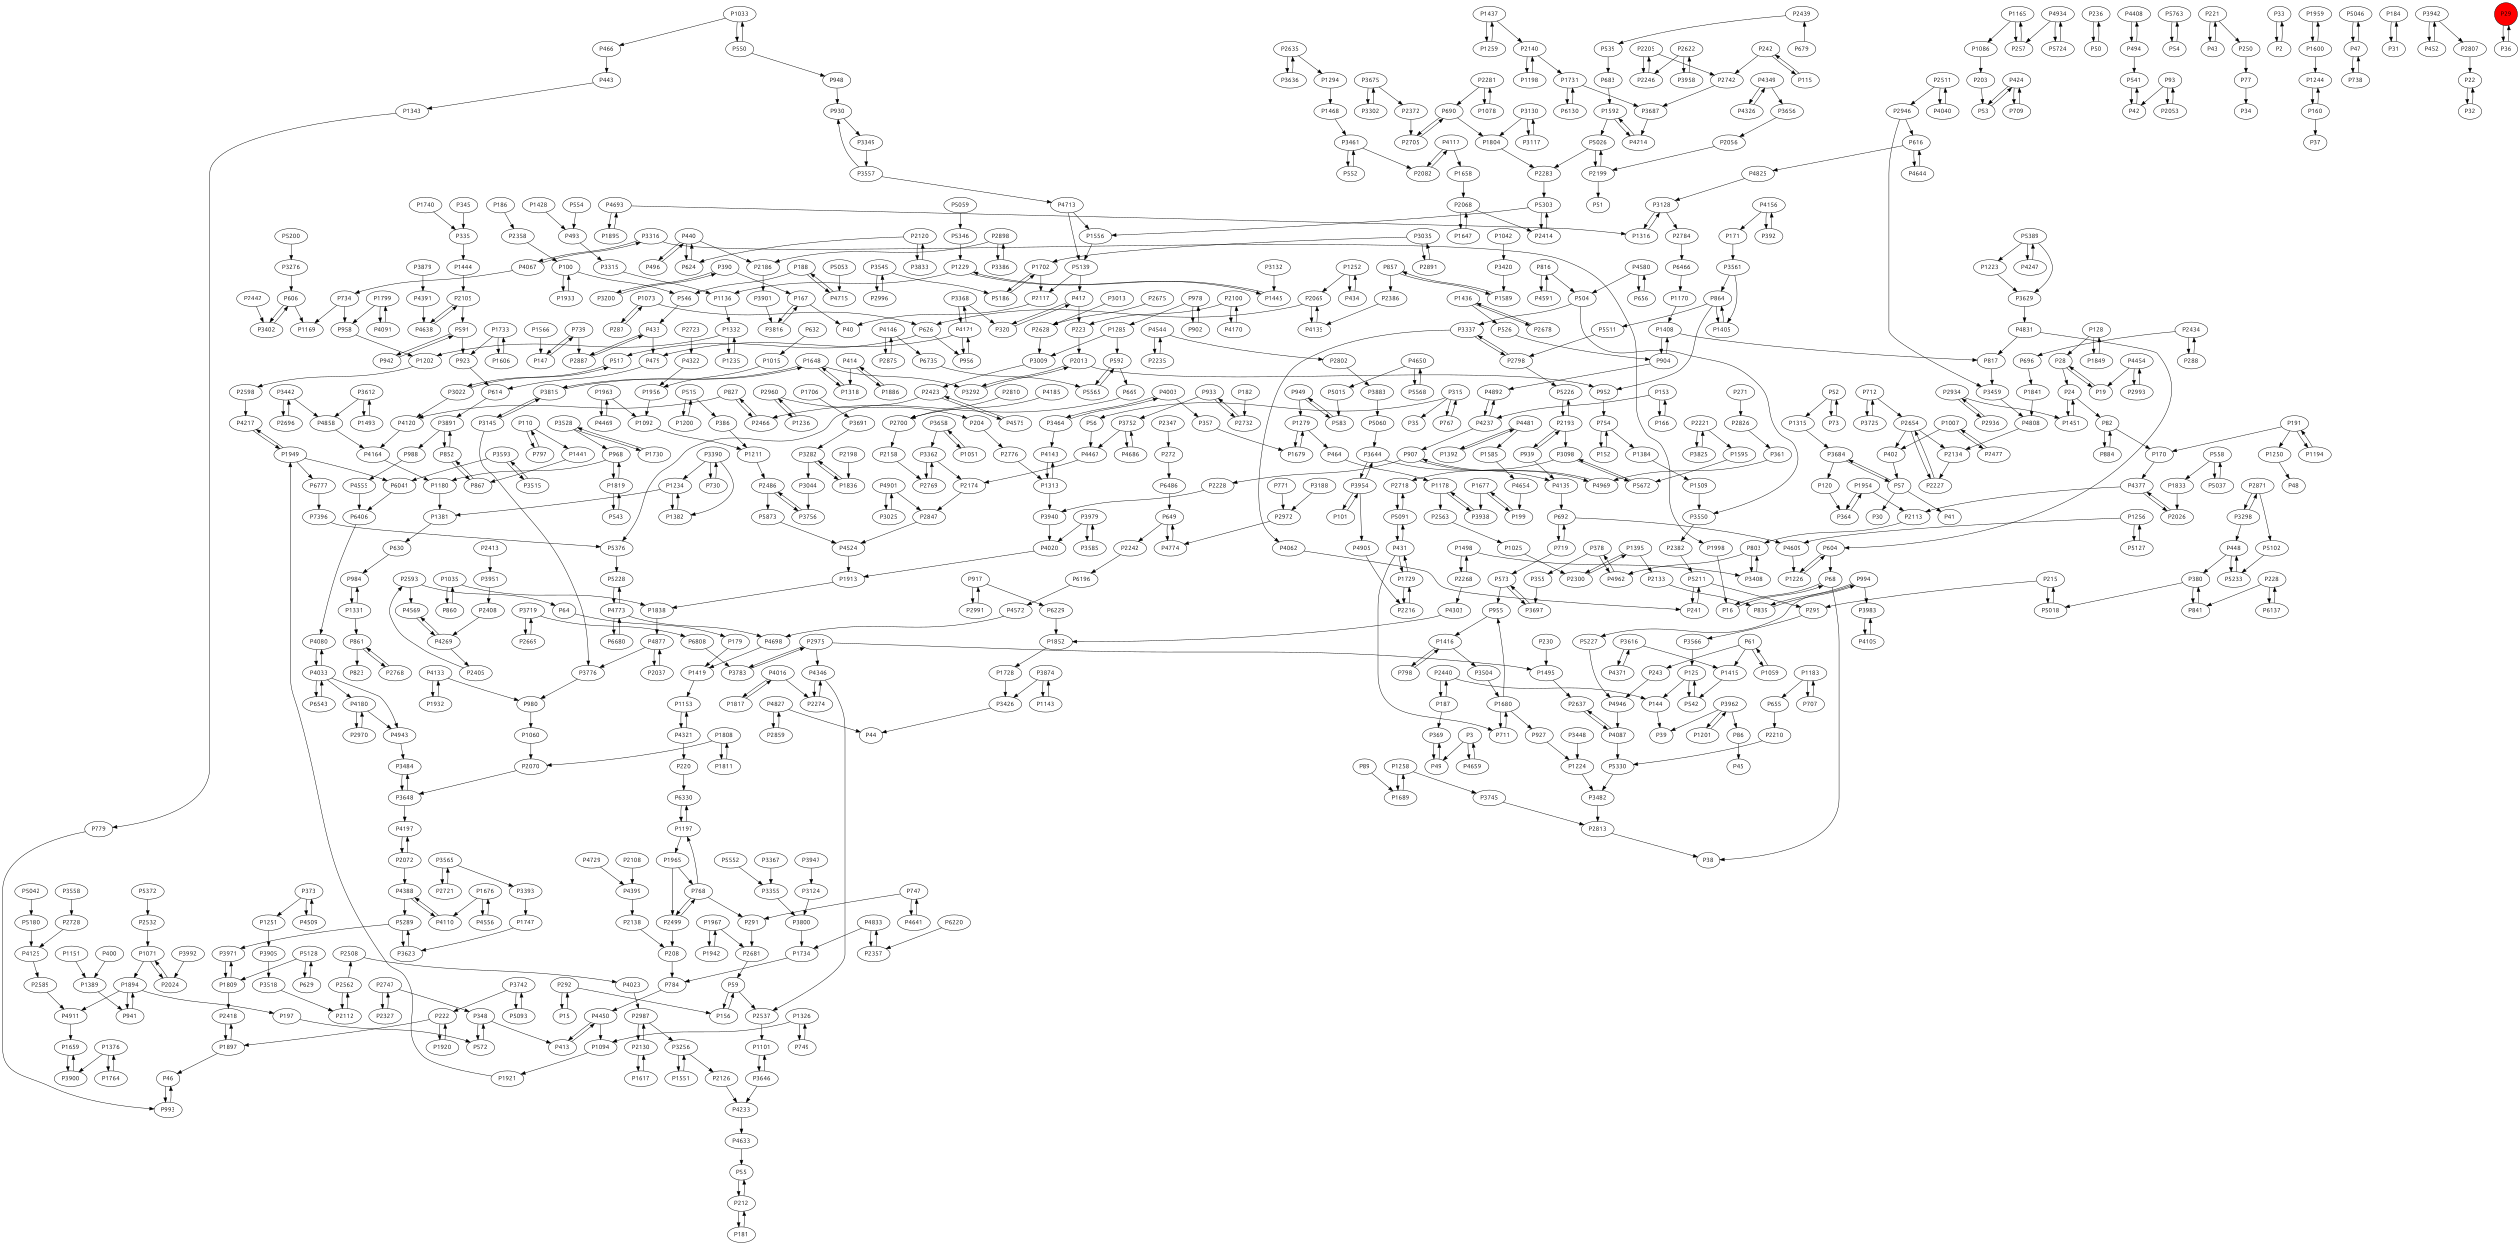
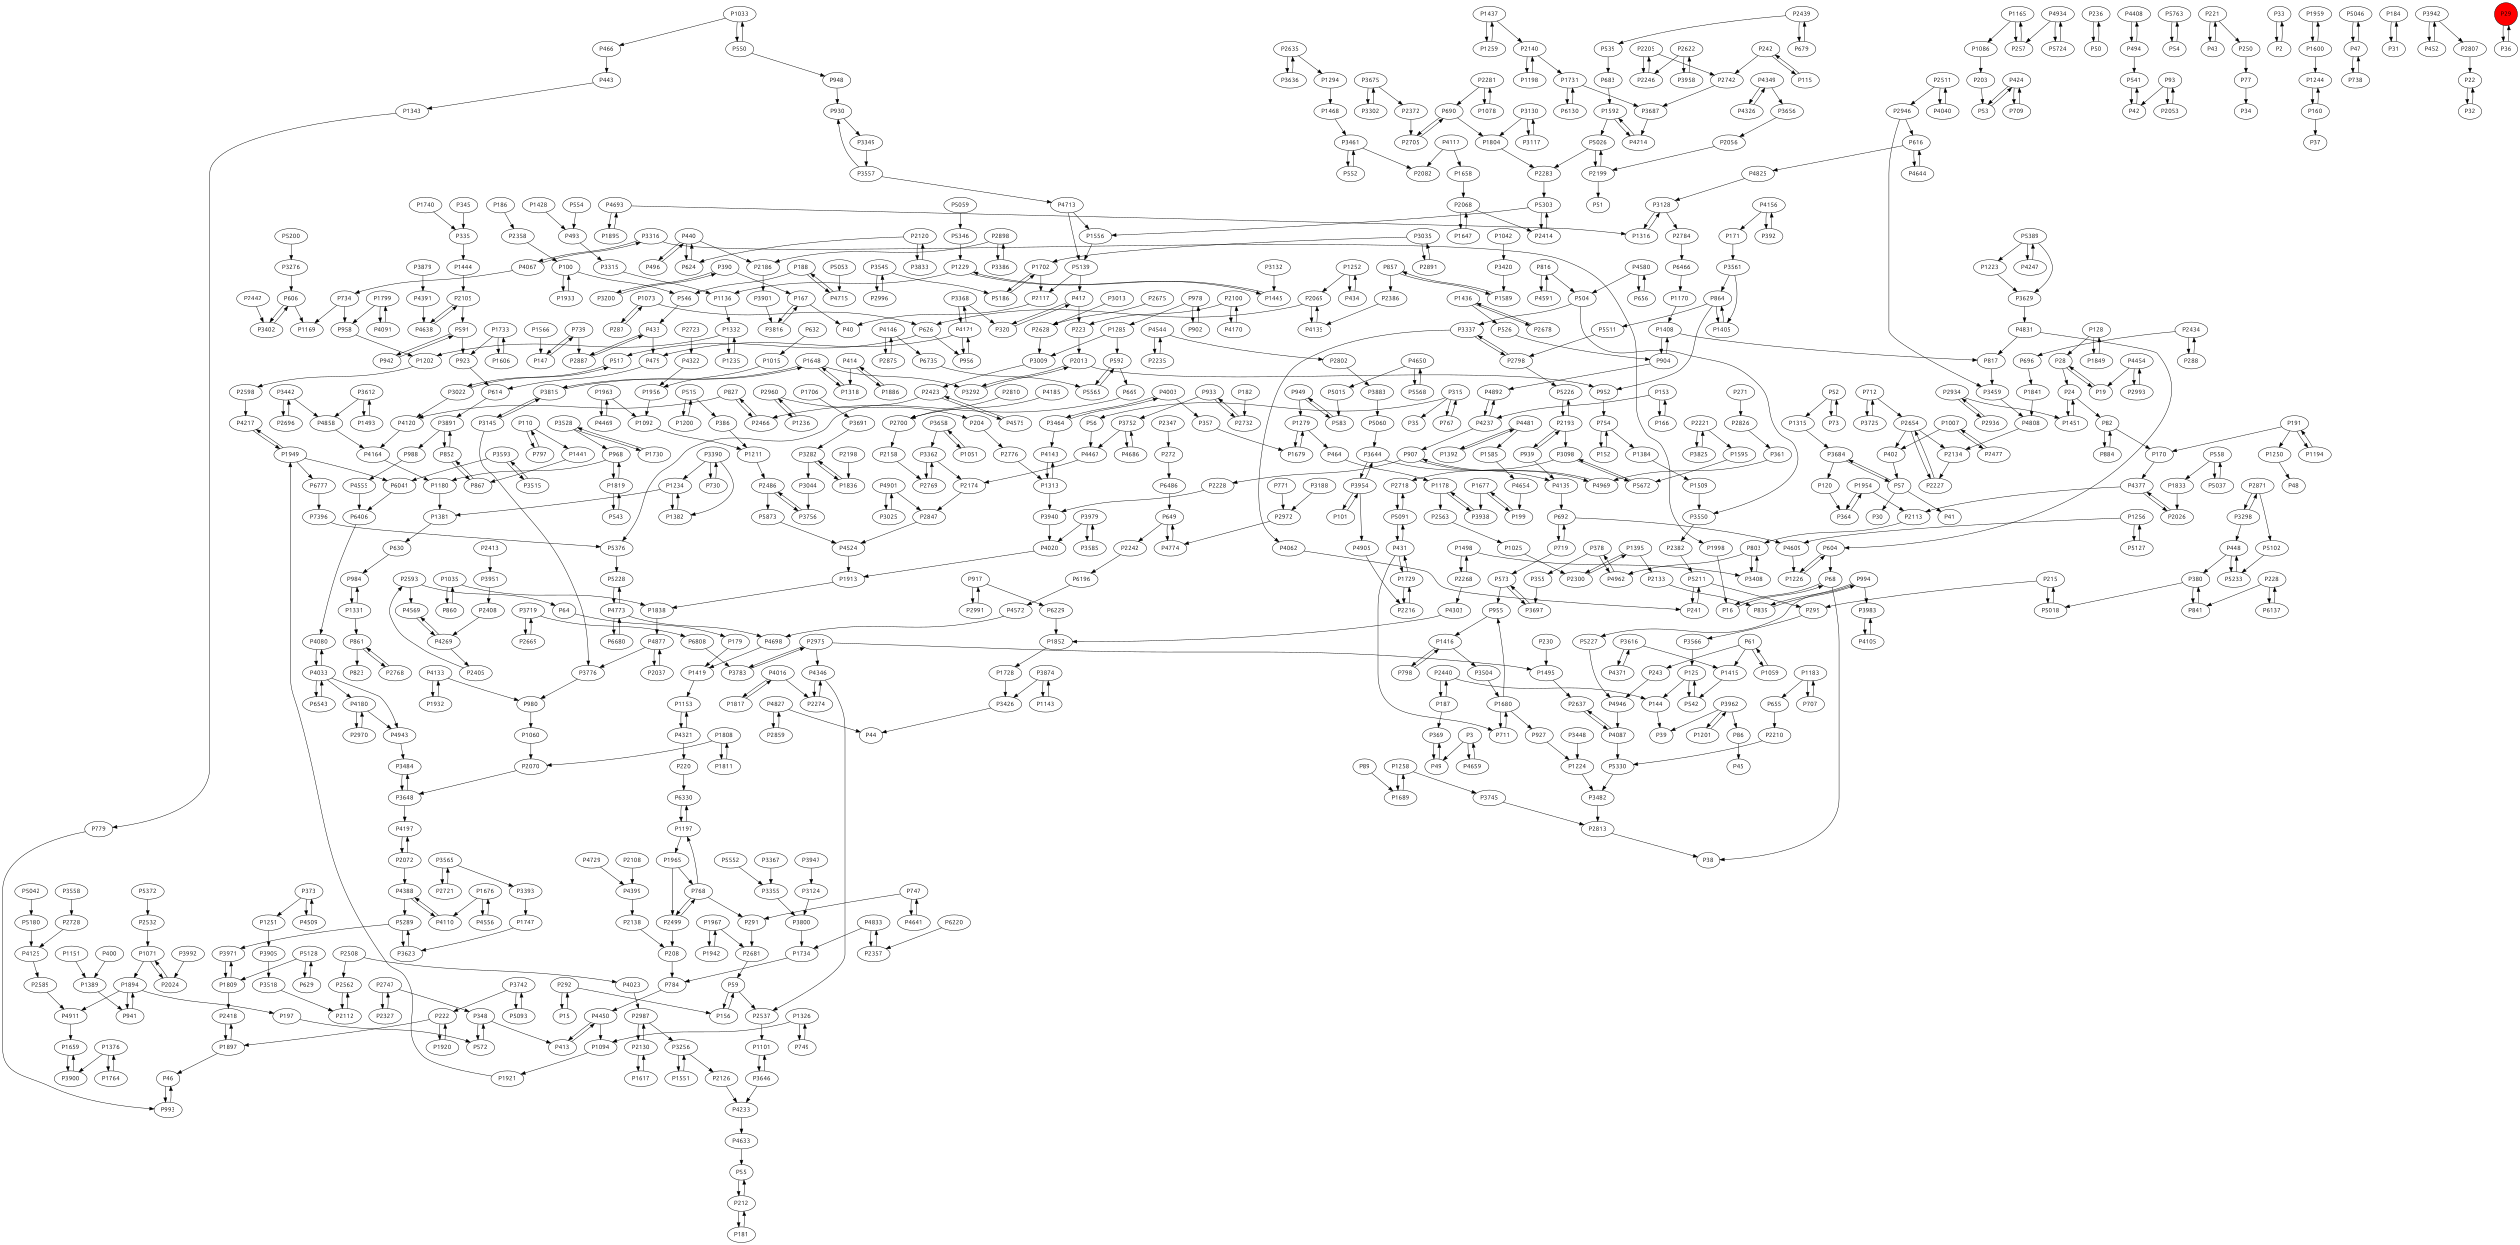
edge "P2439" -> "P679": added
edge "P2082" -> "P4117": removed
edge "P2562" -> "P2508": reversed
